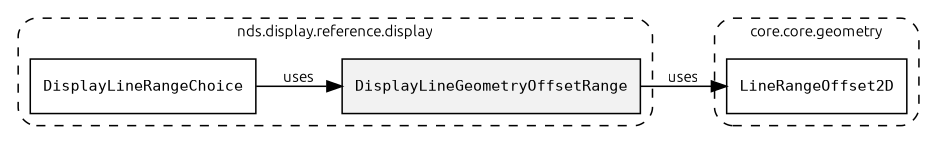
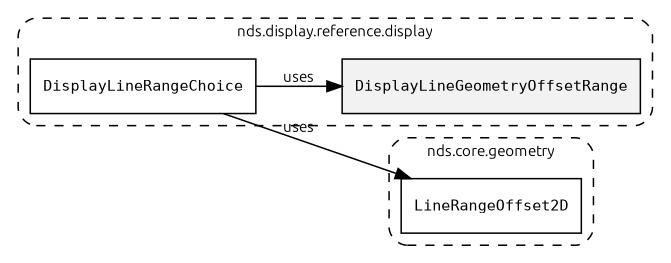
cluster "core.core.geometry": label "core.core.geometry" -> "nds.core.geometry"
edge "DisplayLineGeometryOffsetRange" -> "LineRangeOffset2D": now "DisplayLineRangeChoice" -> "LineRangeOffset2D"
